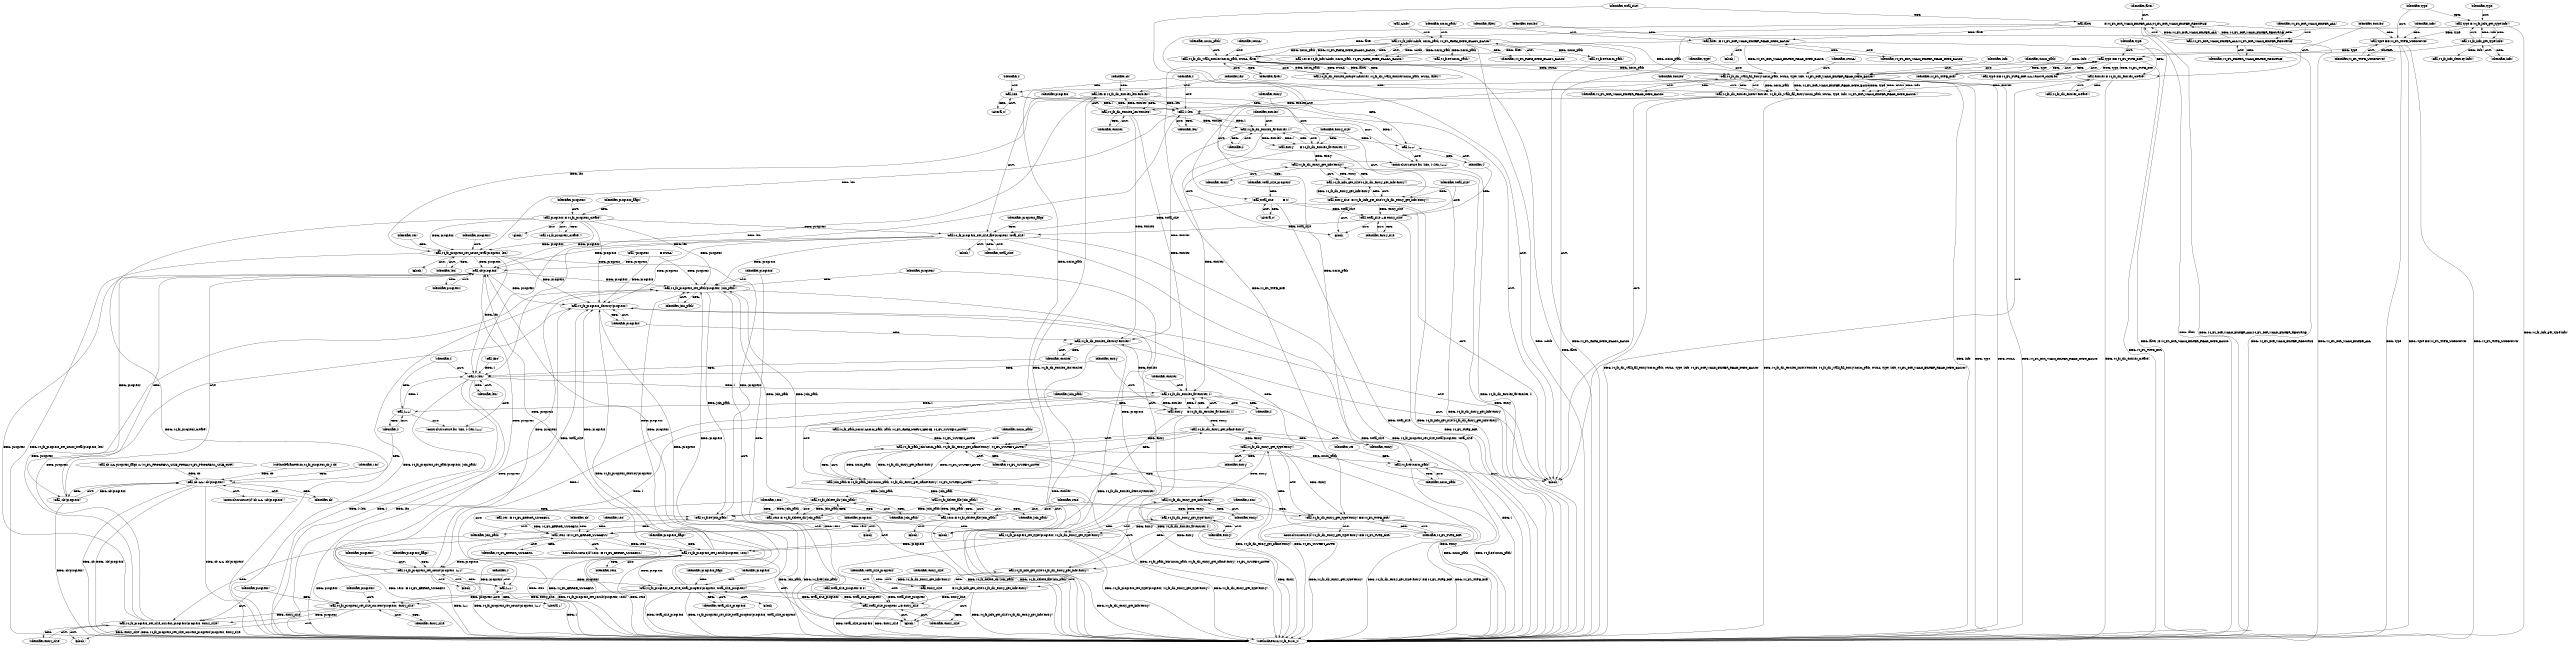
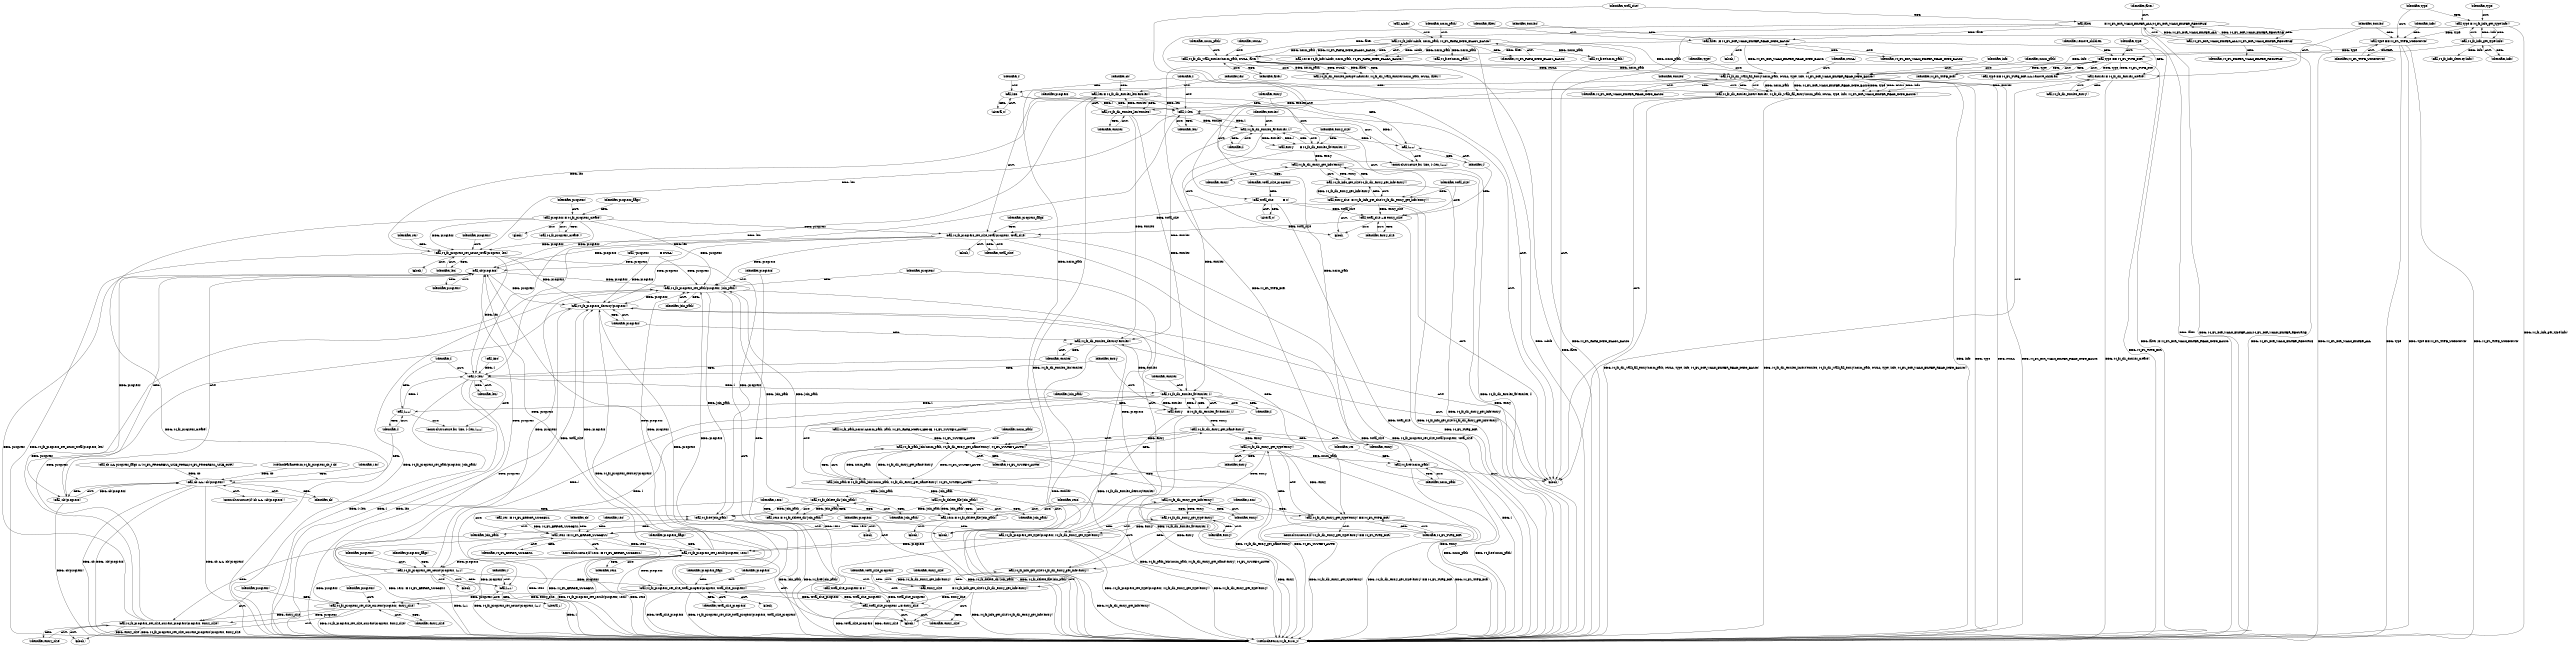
node "(Identifier,M_FS_DIR_WALK_FILTER_ALL)": removed
node "(Identifier,remove_children)": added
edge "(Identifier,M_FS_FILTER_WALK_FILTER_RECURSE)" -> "(Call,M_FS_DIR_WALK_FILTER_ALL|M_FS_DIR_WALK_FILTER_RECURSE)": removed, label "AST:"
node "(Call,M_fs_dir_entries_create())": label "(Call,M_fs_dir_entries_create())" -> "(Call,M_fs_dir_entries_entry())"
node "(Call,M_fs_progress_set_size_file(progress, total_size))": label "(Call,M_fs_progress_set_size_file(progress, total_size))" -> "(Call,M_fs_progress_set_size_total(progress, total_size))"
edge "(Call,progress = M_fs_progress_create())" -> "(Call,M_fs_progress_destroy(progress))": now "(Call,M_fs_progress_set_path(progress, join_path))" -> "(Call,M_fs_progress_destroy(progress))"
edge "(Call,M_fs_progress_set_count_total(progress, len))" -> "(Call,cb(progress))": removed, label "DDG: progress"
edge "(Call,M_fs_progress_set_size_current(progress, entry_size))" -> "(MethodReturn,M_fs_error_t)": added, label "DDG: M_fs_progress_set_size_current(progress, entry_size)"
